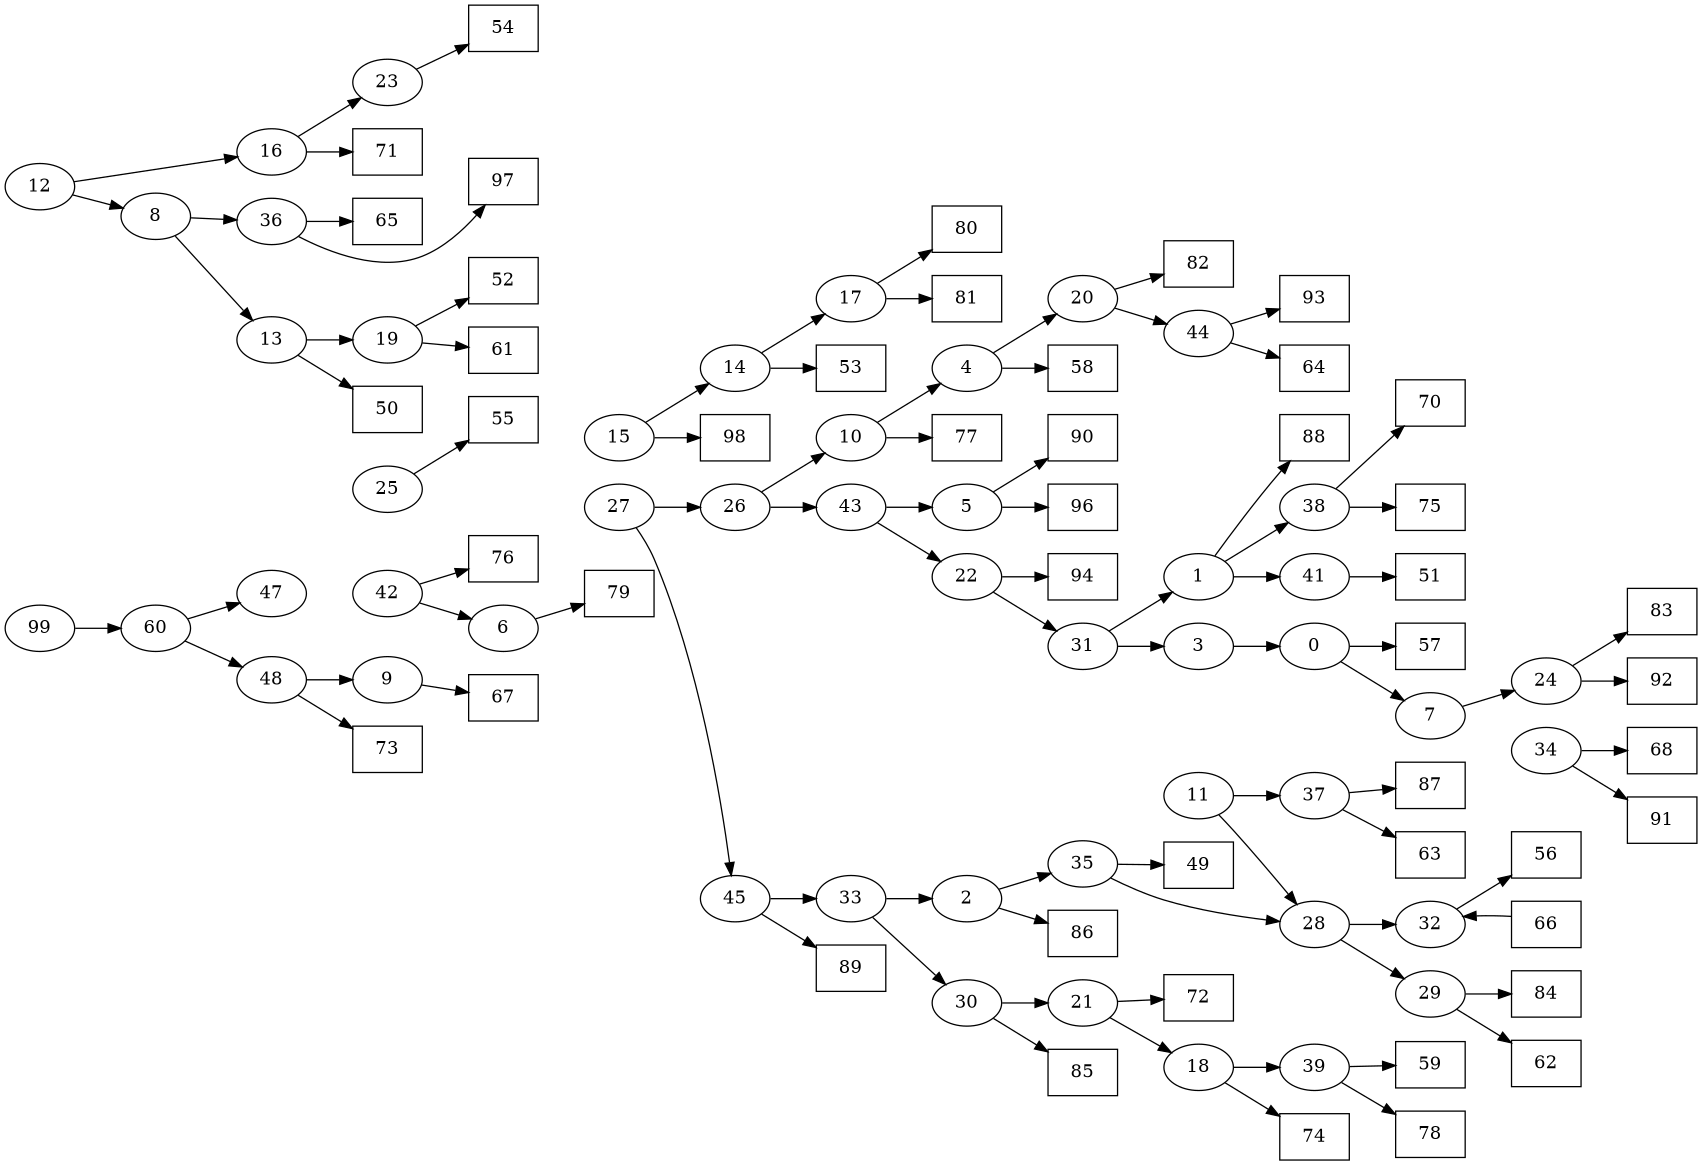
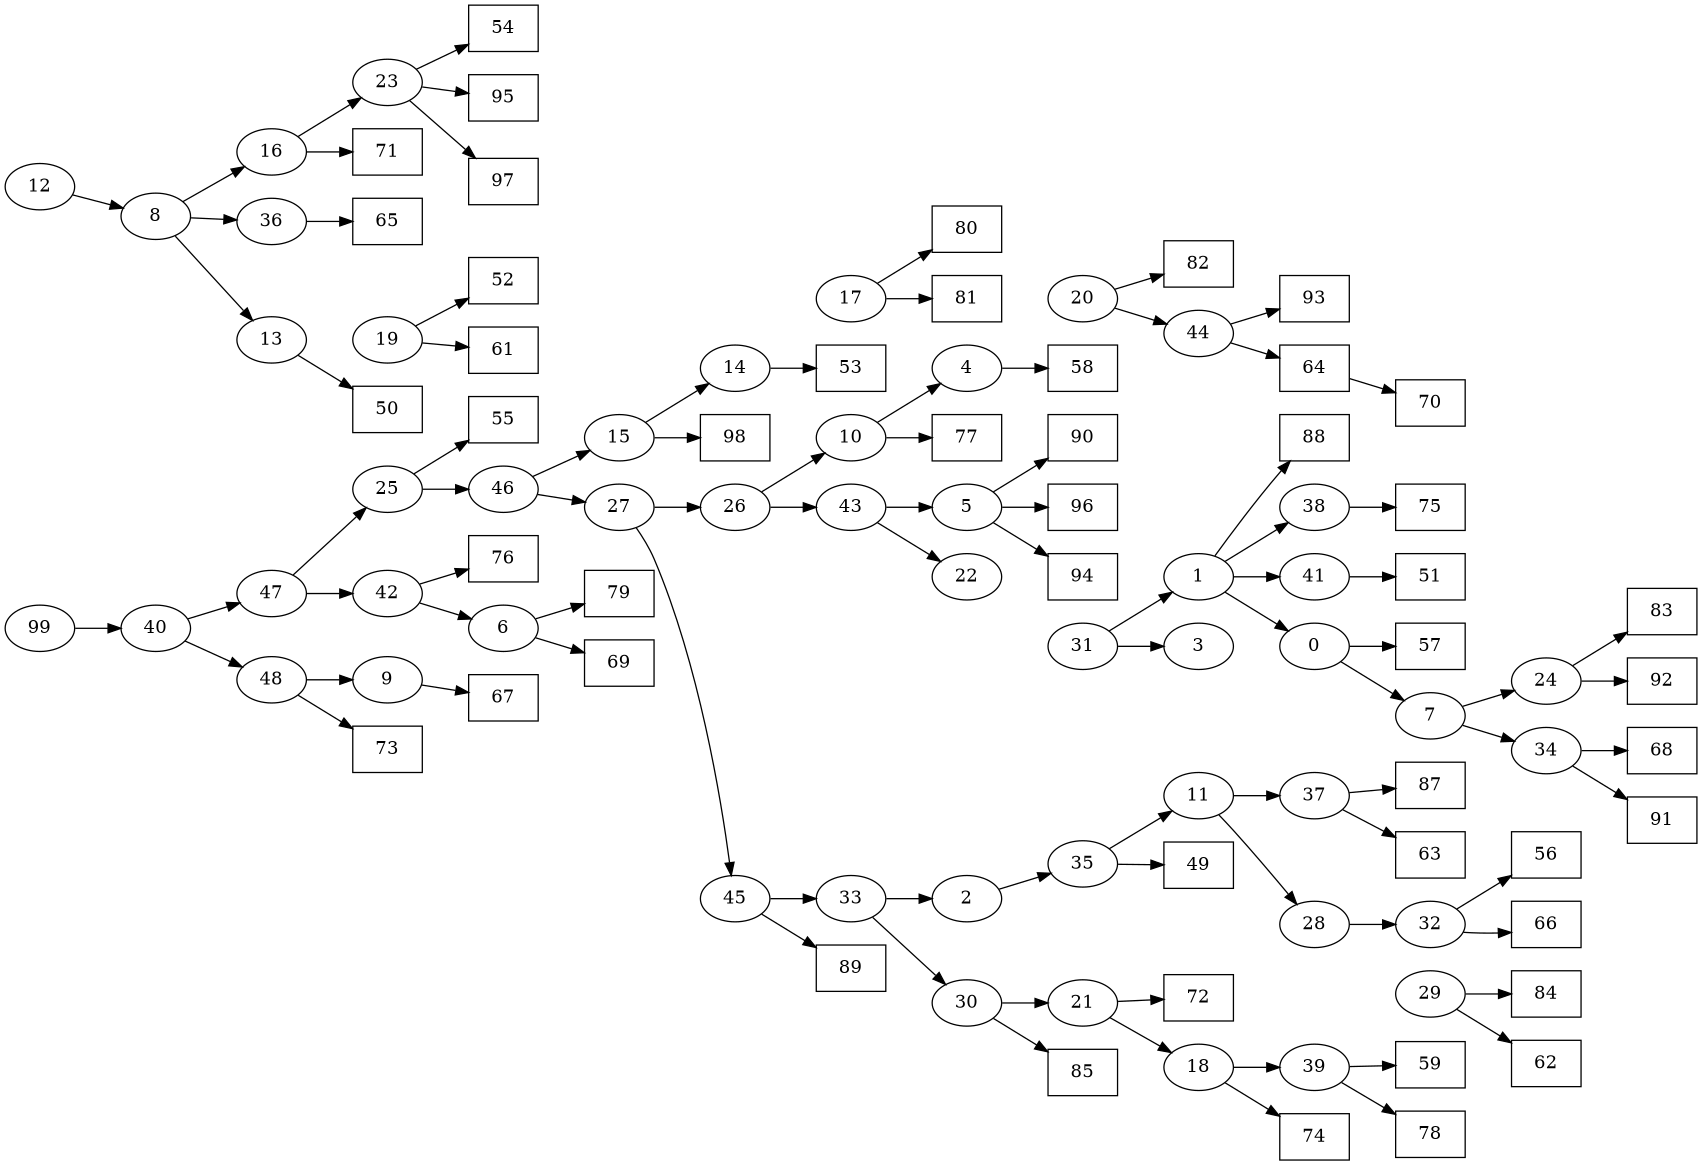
node "95": added
edge "12" -> "16": now "8" -> "16"
edge "36" -> "97": now "23" -> "97"
edge "14" -> "17": removed
edge "4" -> "20": removed
edge "13" -> "19": removed
edge "38" -> "70": now "64" -> "70"
node "46": added
edge "47" -> "25": added
edge "22" -> "94": now "5" -> "94"
edge "47" -> "42": added
edge "22" -> "31": removed
node "60": label "60" -> "40"
edge "3" -> "0": now "1" -> "0"
node "69": added
edge "7" -> "34": added
edge "35" -> "28": now "35" -> "11"
edge "66" -> "32": reversed
node "86": removed
edge "28" -> "29": removed
